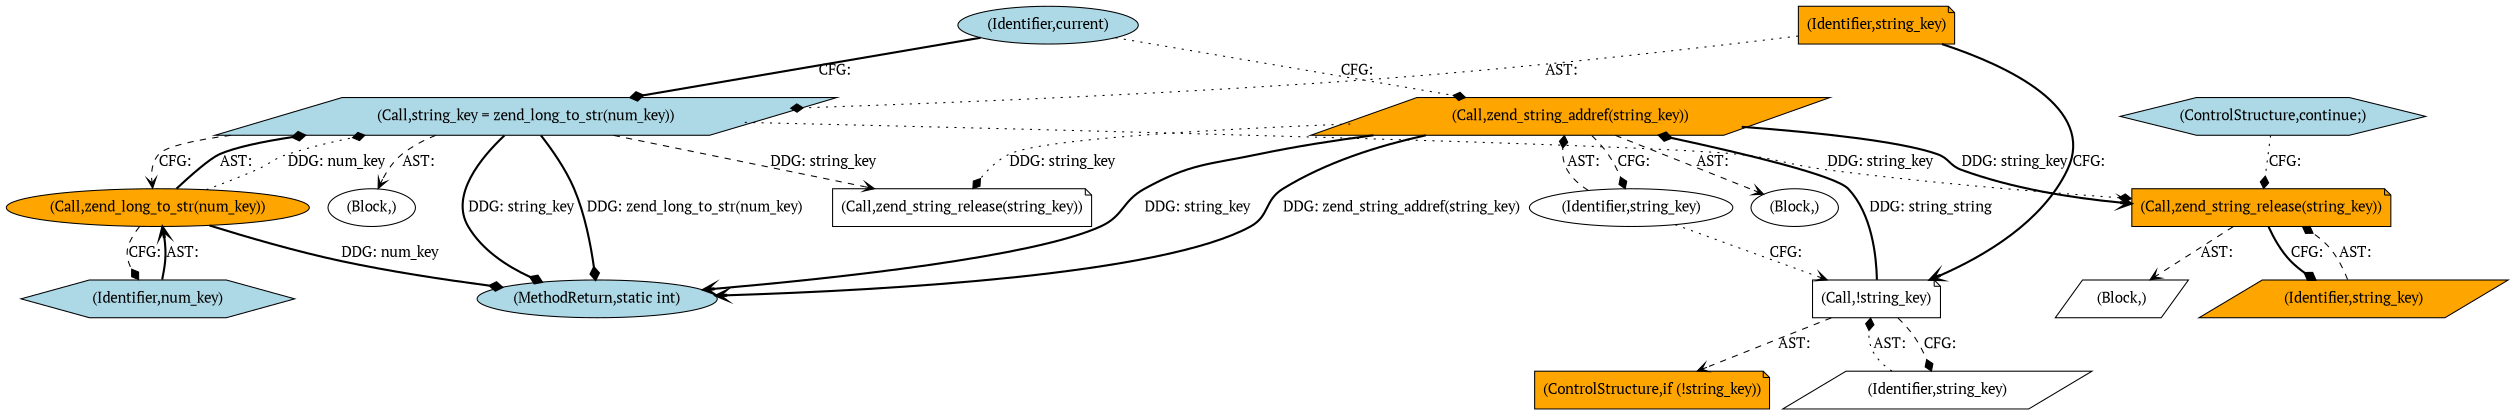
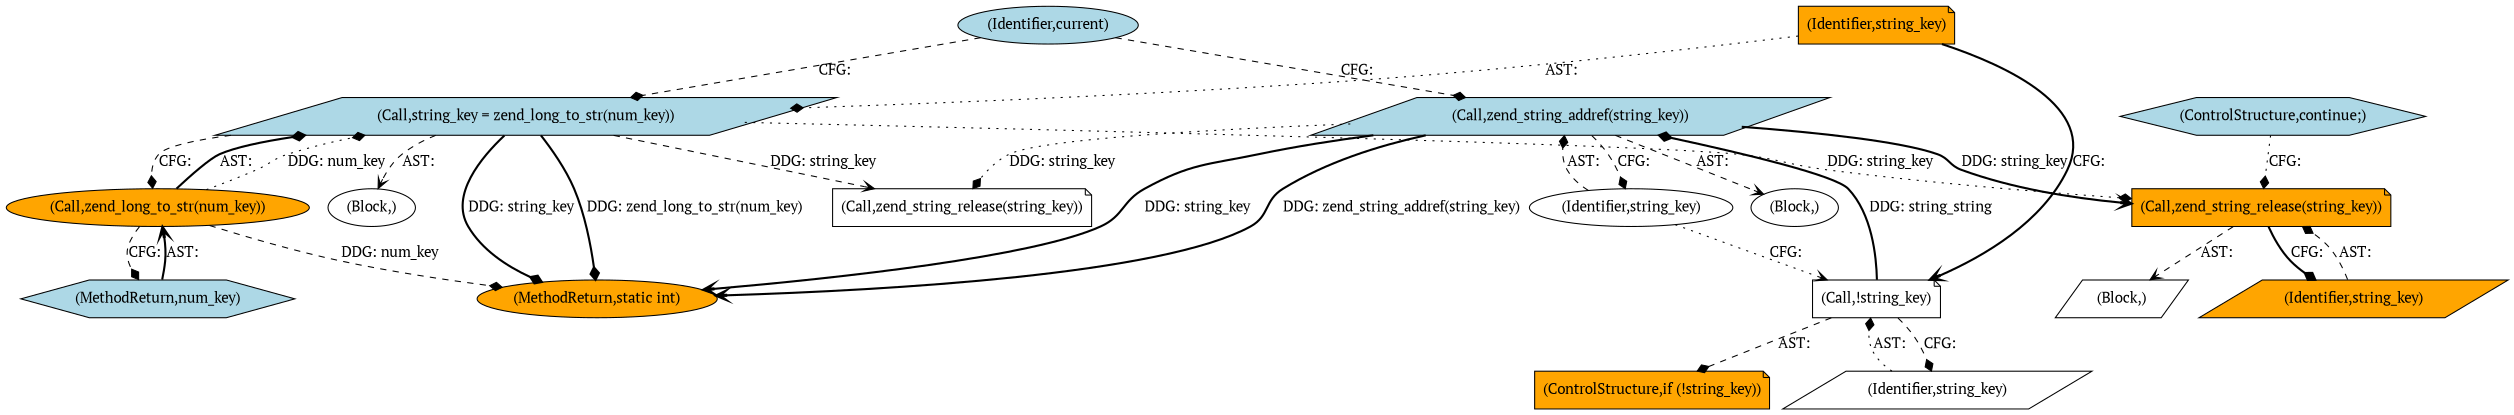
edge "(Identifier,current)" -> "(Call,string_key = zend_long_to_str(num_key))": style bold -> dashed
edge "(Identifier,current)" -> "(Call,zend_string_addref(string_key))": style dotted -> dashed
node "(Call,zend_string_addref(string_key))": fillcolor orange -> lightblue
edge "(Call,string_key = zend_long_to_str(num_key))" -> "(Call,zend_long_to_str(num_key))": arrowhead vee -> diamond
edge "(Call,zend_long_to_str(num_key))" -> "(MethodReturn,static int)": style bold -> dashed
node "(Identifier,num_key)": label "(Identifier,num_key)" -> "(MethodReturn,num_key)"
node "(MethodReturn,static int)": fillcolor lightblue -> orange
edge "(Call,!string_key)" -> "(ControlStructure,if (!string_key))": arrowhead vee -> diamond
